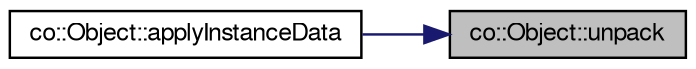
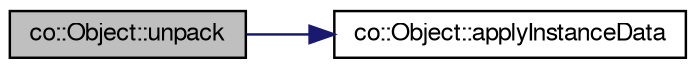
edge "co::Object::applyInstanceData" -> "co::Object::unpack": reversed
